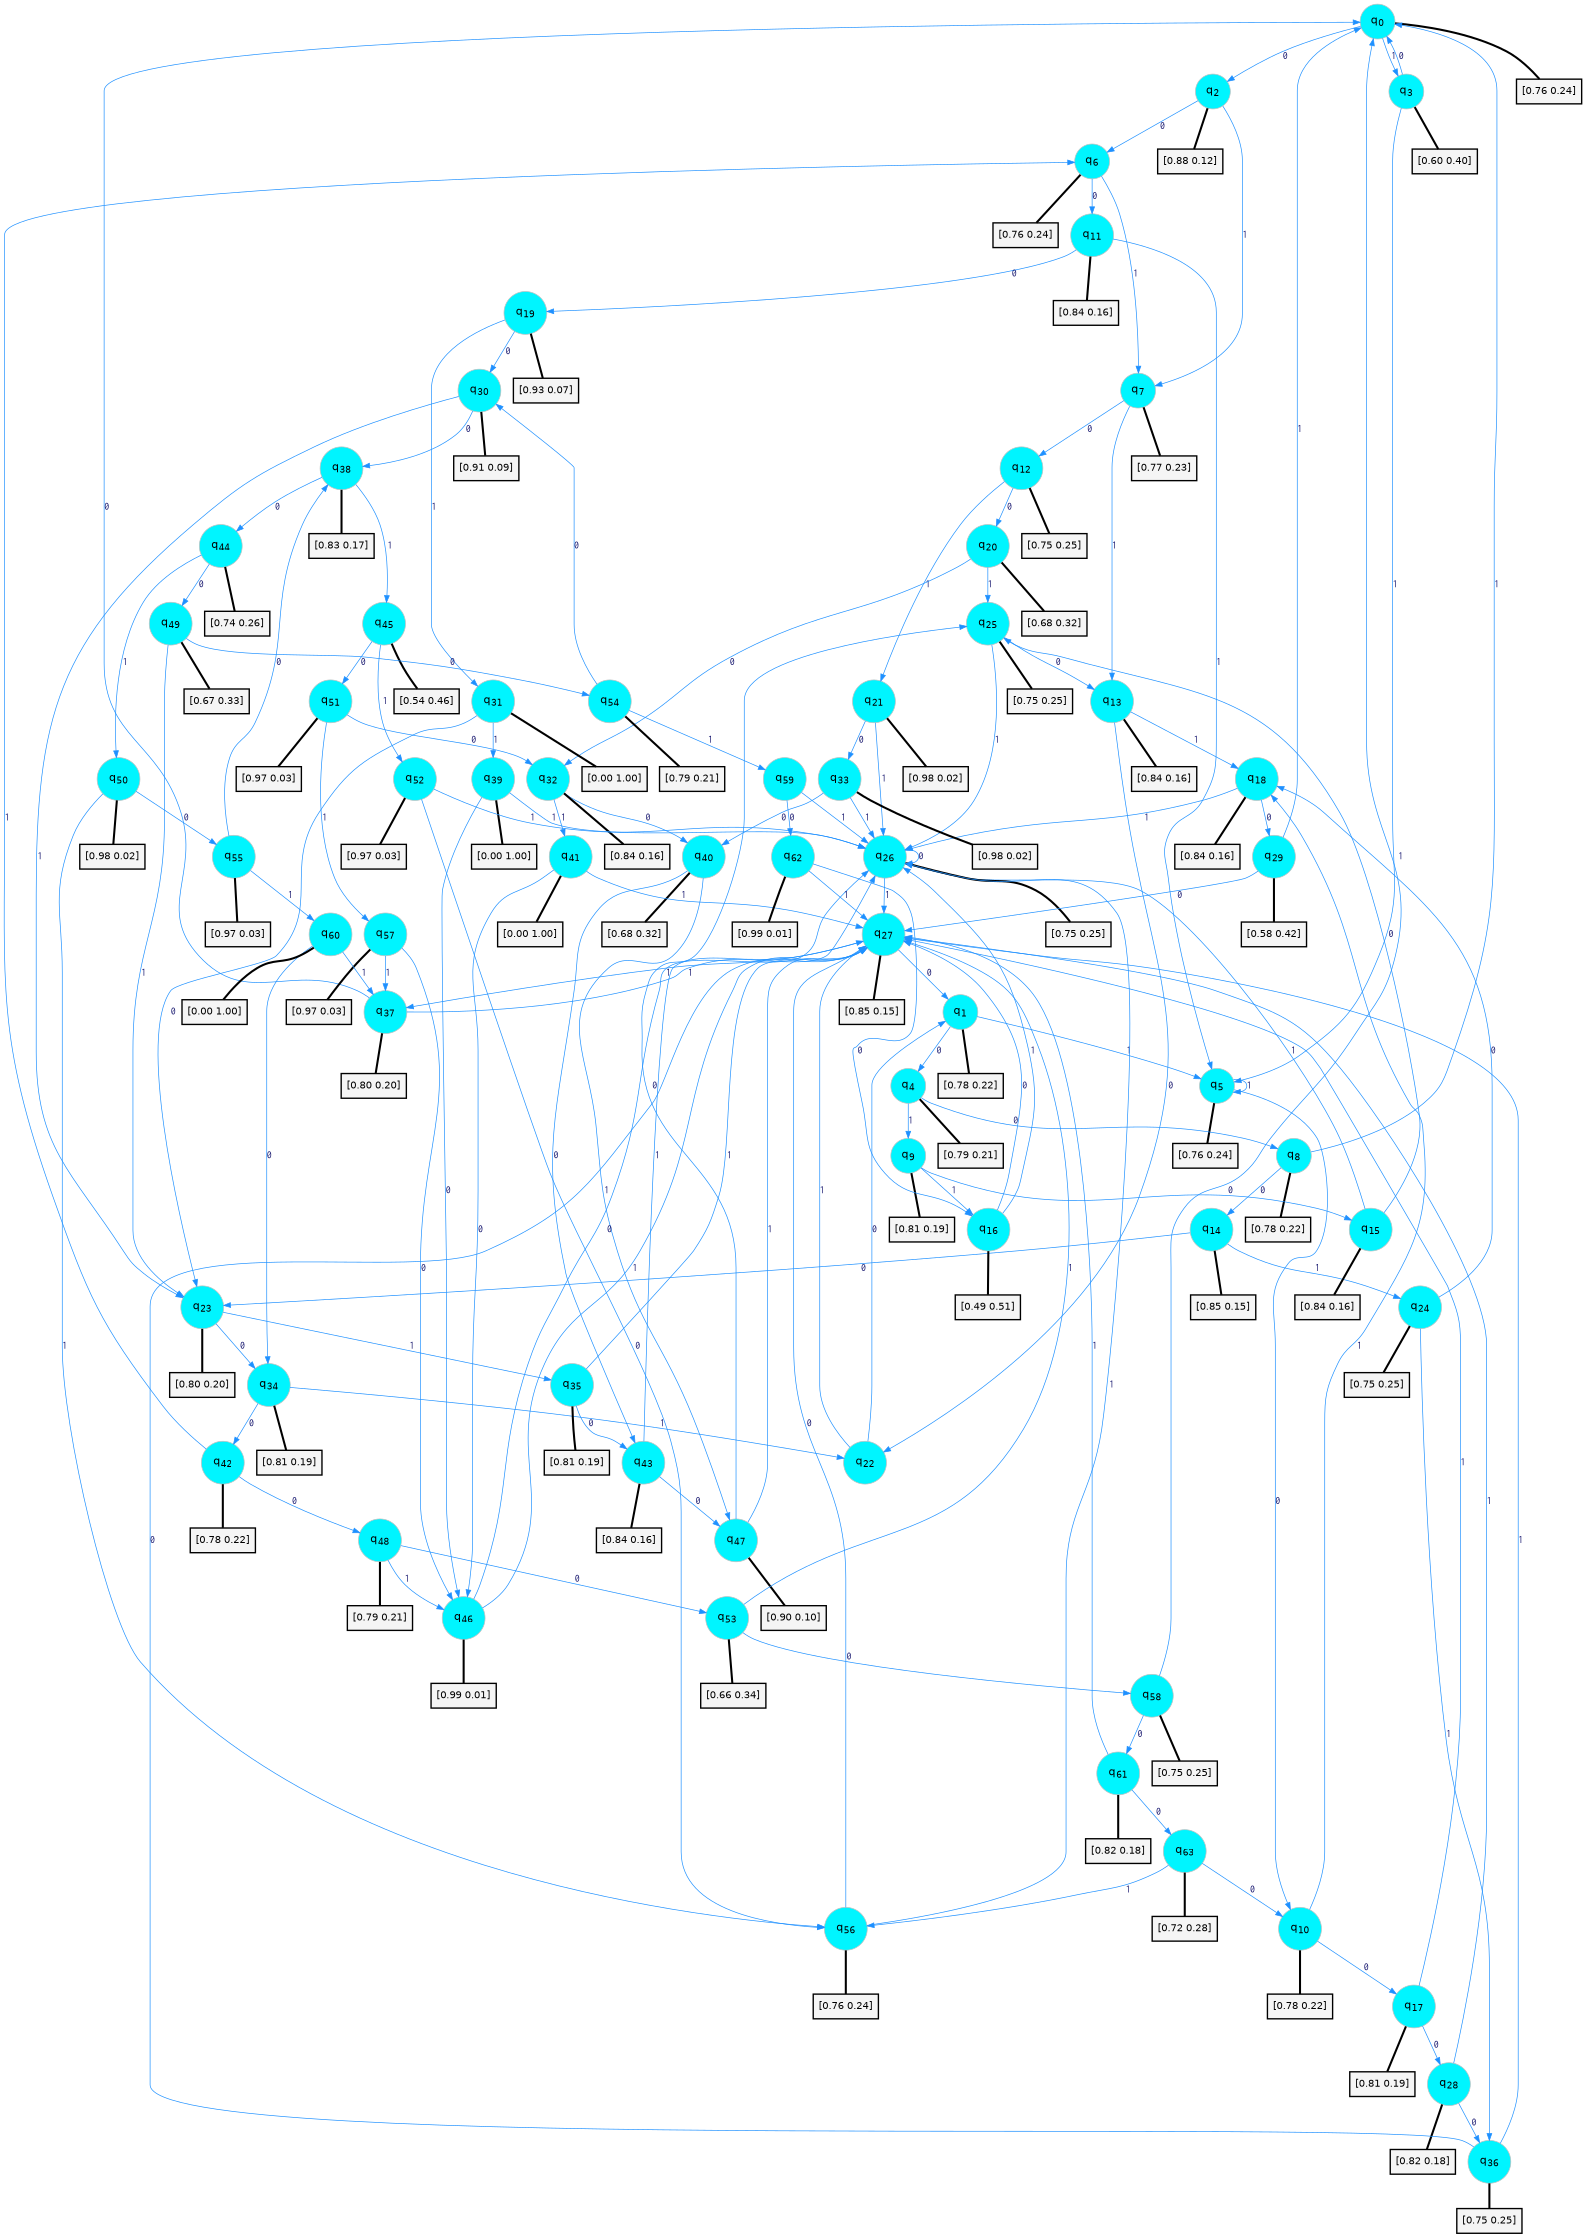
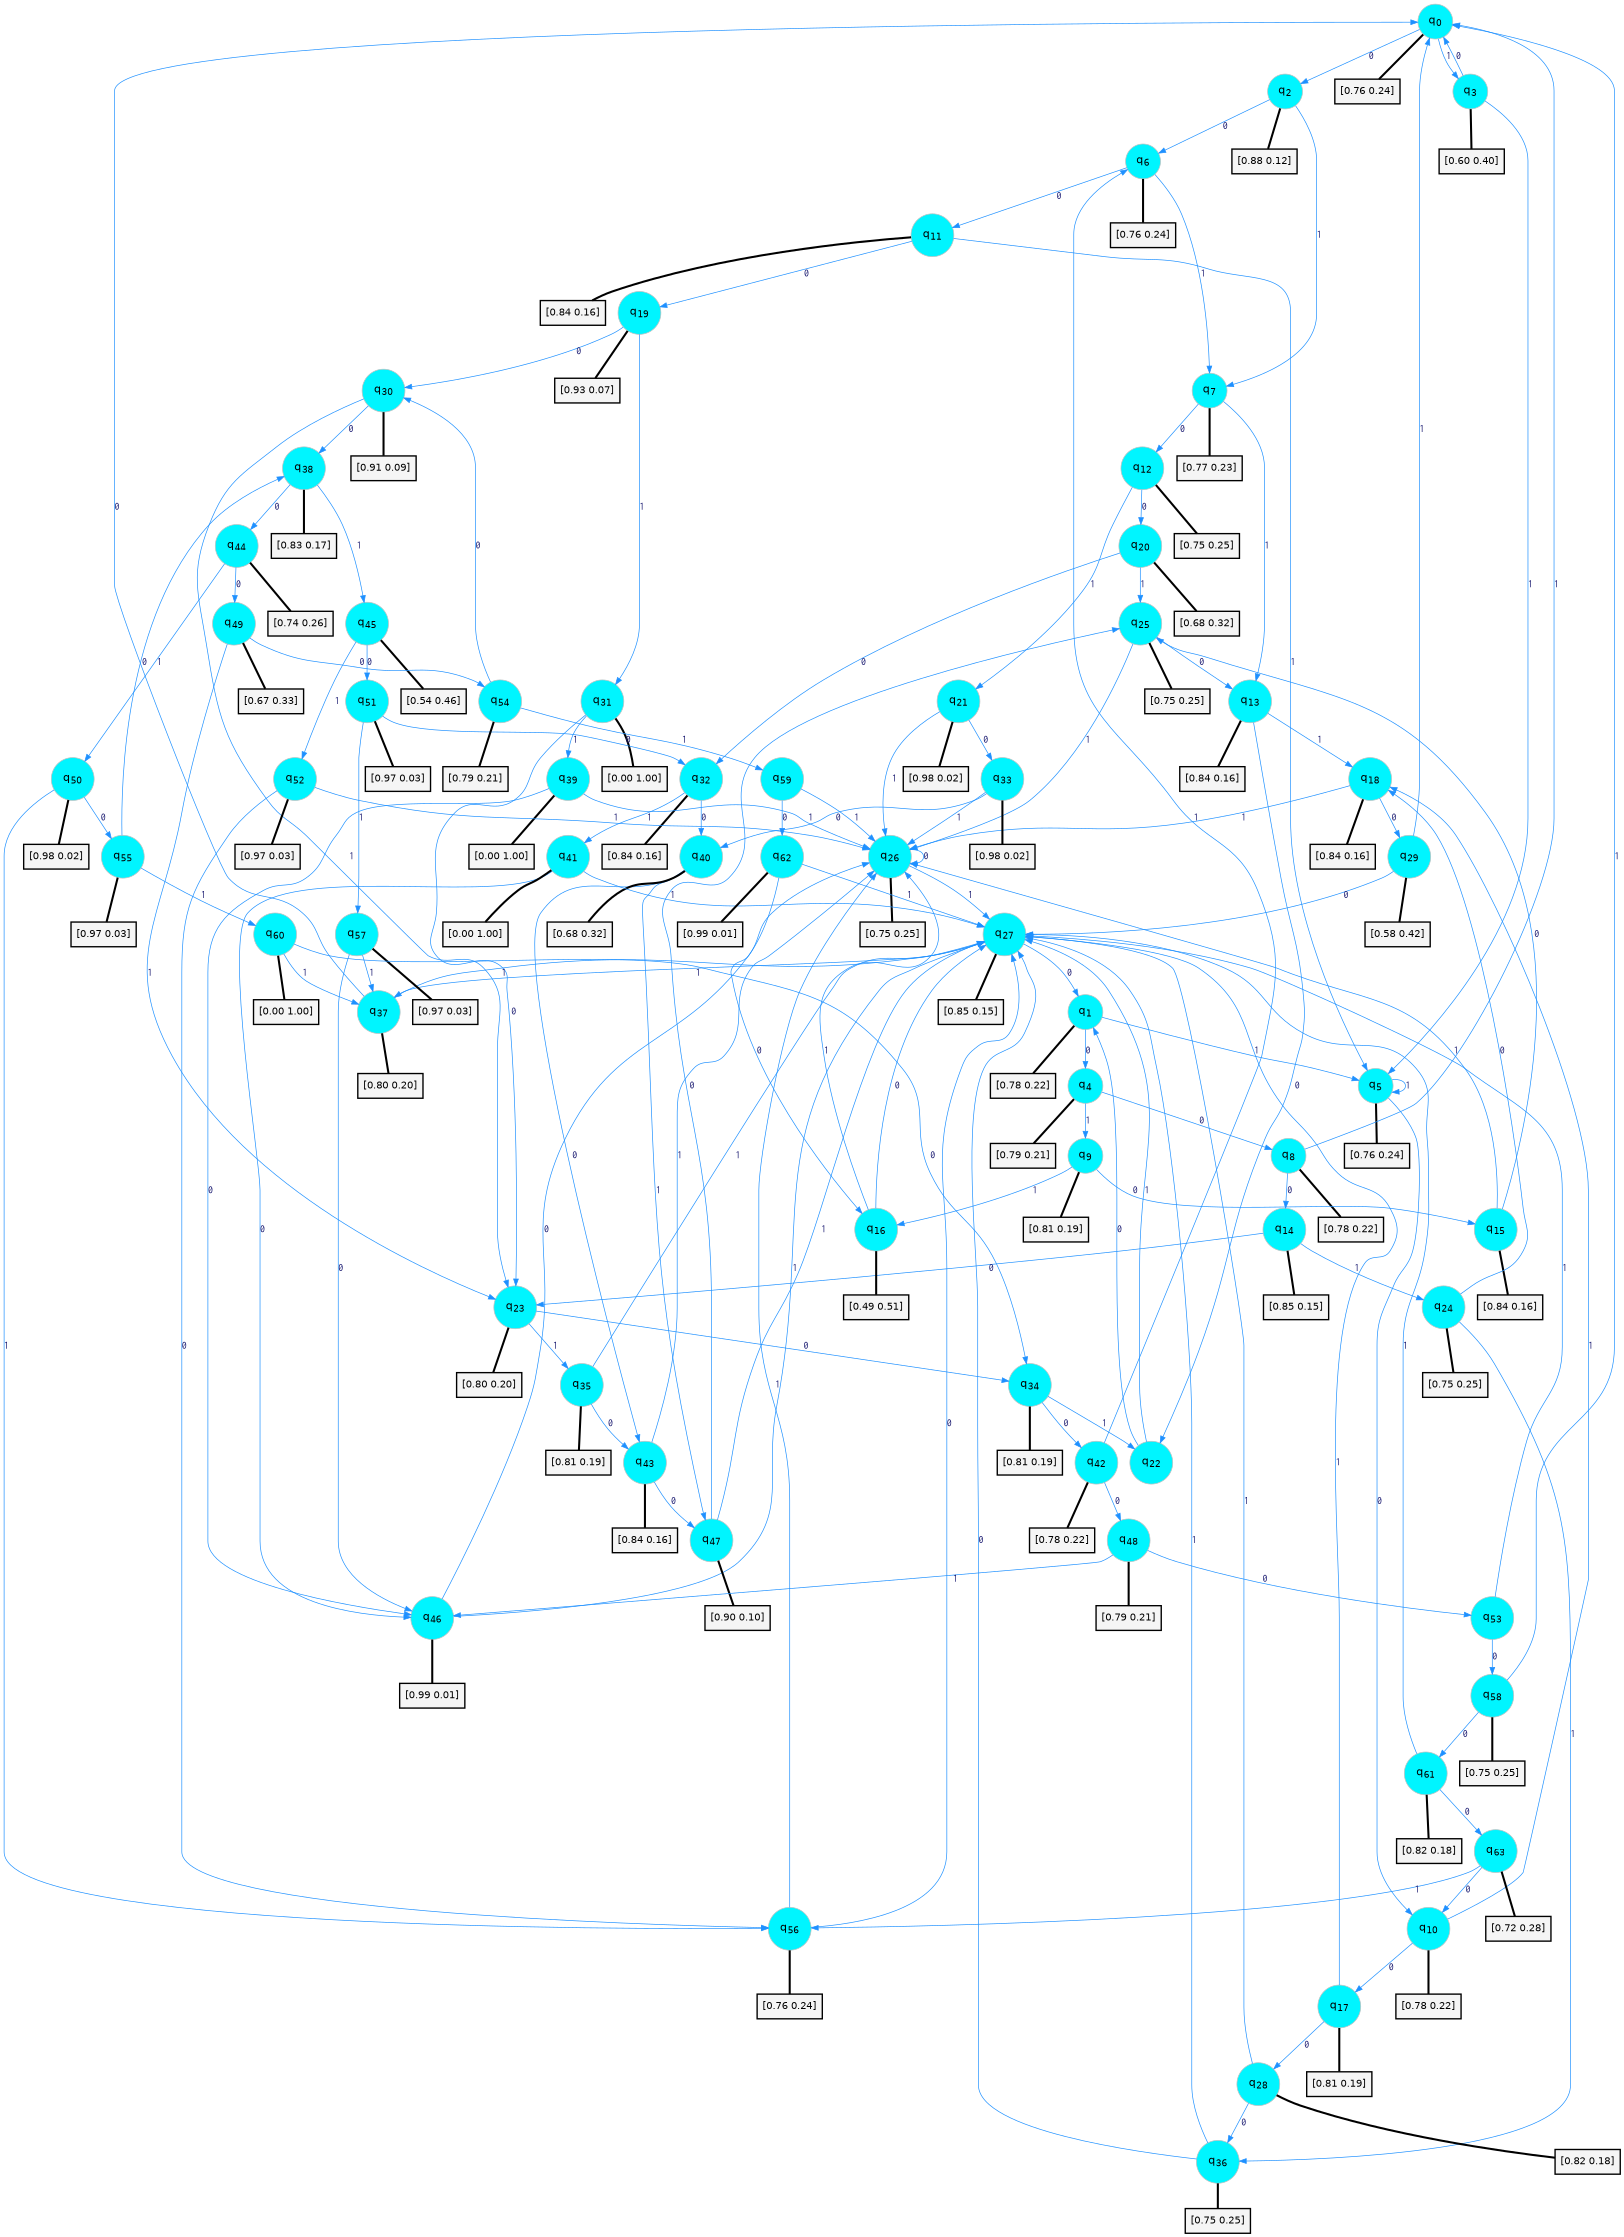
node "[0.66 0.34]": removed
